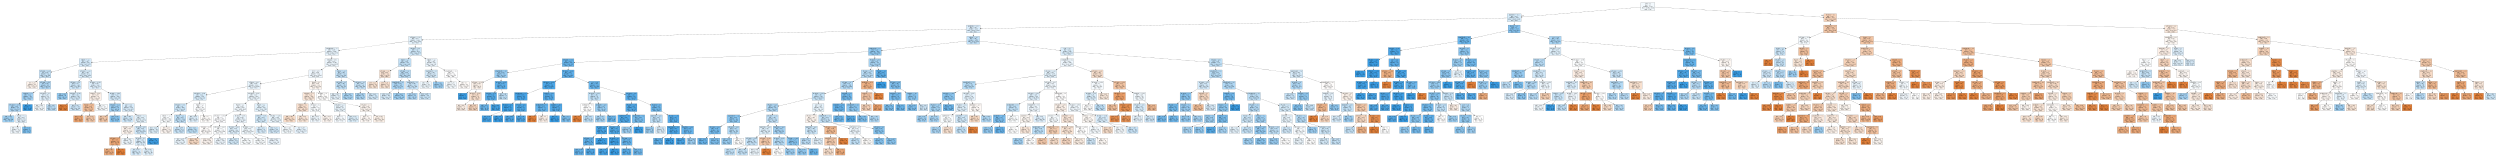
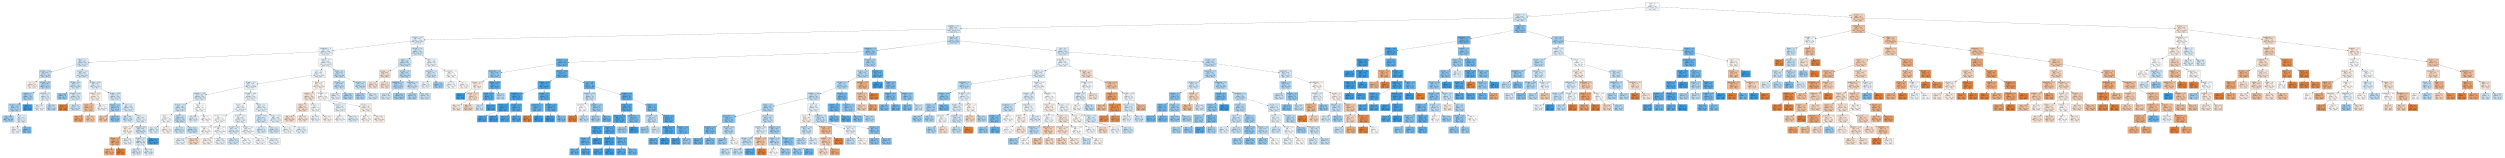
node "gini = 0.408 samples = 28 value = [20, 8] class = False": added
node "gini = 0.328 samples = 58 value = [12, 46] class = True": added
node "gini = 0.0 samples = 44 value = [0, 44] class = True": added
node "gini = 0.5 samples = 244 value = [120, 124] class = True": fillcolor #f9fcfe -> #f2c09c
node "gini = 0.0 samples = 26 value = [26, 0] class = False": fillcolor #e58139 -> #d1e8f9
node "gini = 0.32 samples = 40 value = [8, 32] class = True": fillcolor #6ab6ec -> #d0e8f9
node "gini = 0.185 samples = 58 value = [6, 52] class = True": fillcolor #f5ceb1 -> #50a8e8
node "gini = 0.5 samples = 120 value = [60, 60] class = False": removed
node "gini = 0.0 samples = 20 value = [0, 20] class = True": fillcolor #fcf0e8 -> #399de5
node "gini = 0.46 samples = 352 value = [226, 126] class = False": fillcolor #f3c7a7 -> #6bb6ec
node "gini = 0.0 samples = 72 value = [0, 72] graphSize = True": label "gini = 0.0 samples = 72 value = [0, 72] graphSize = True" -> "gini = 0.0 samples = 72 value = [0, 72] class = True"
node "gini = 0.499 samples = 38 value = [18, 20] class = True": fillcolor #ebf5fc -> #58ace9
